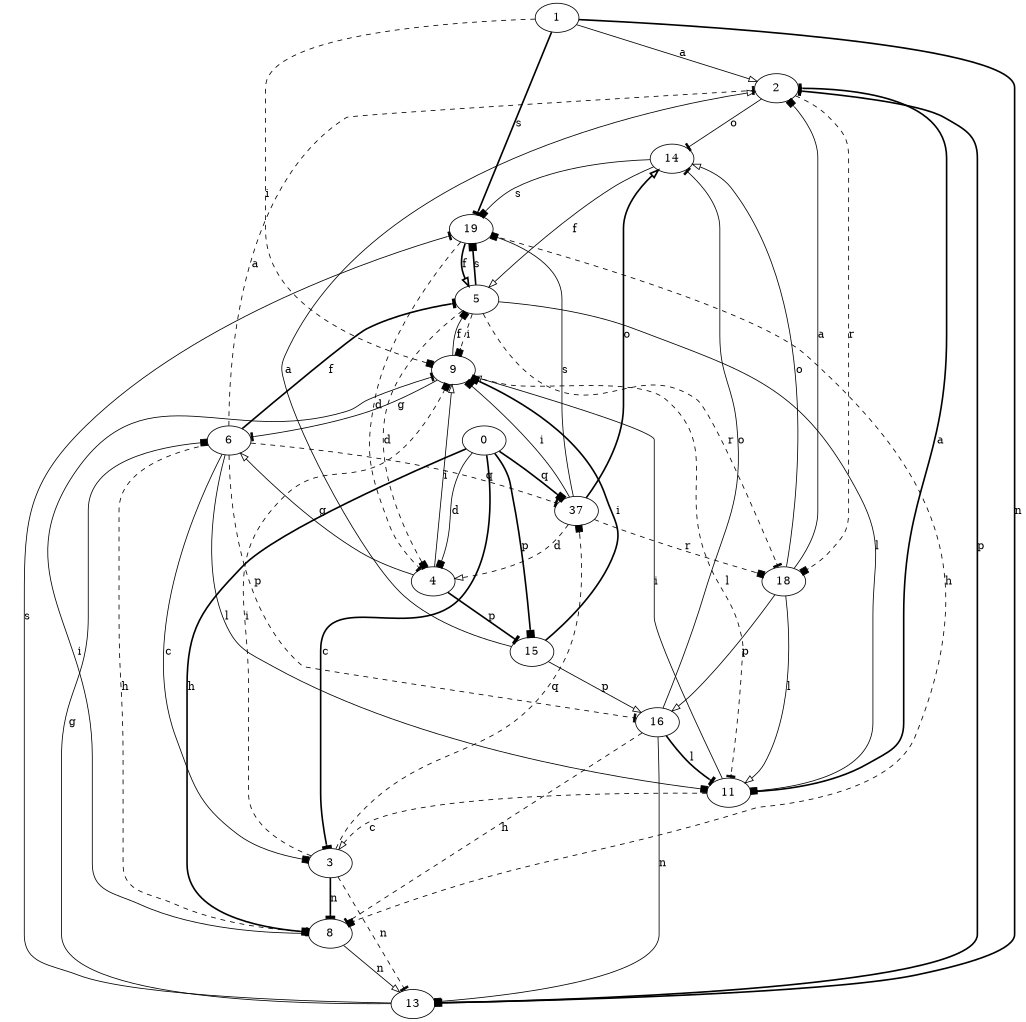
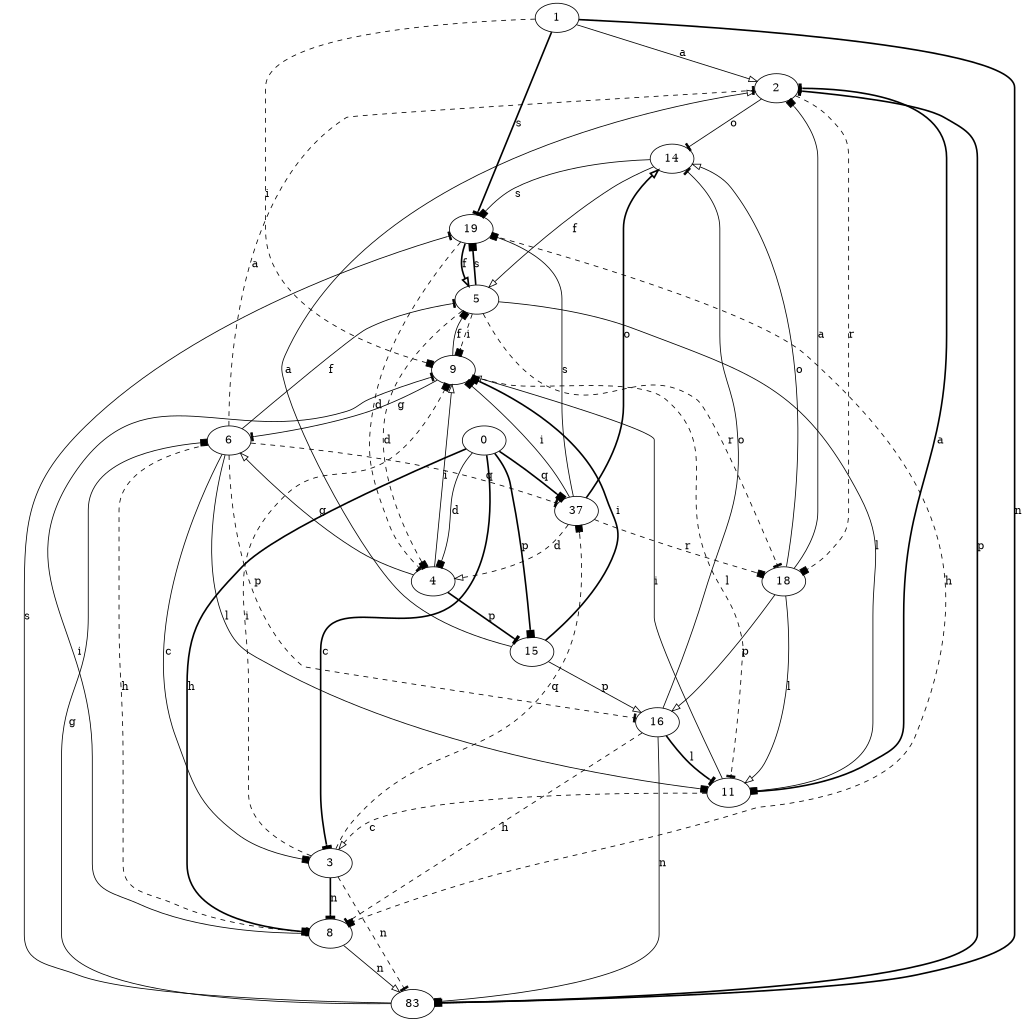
edge "6" -> "5": style bold -> solid
node "13": label "13" -> "83"
